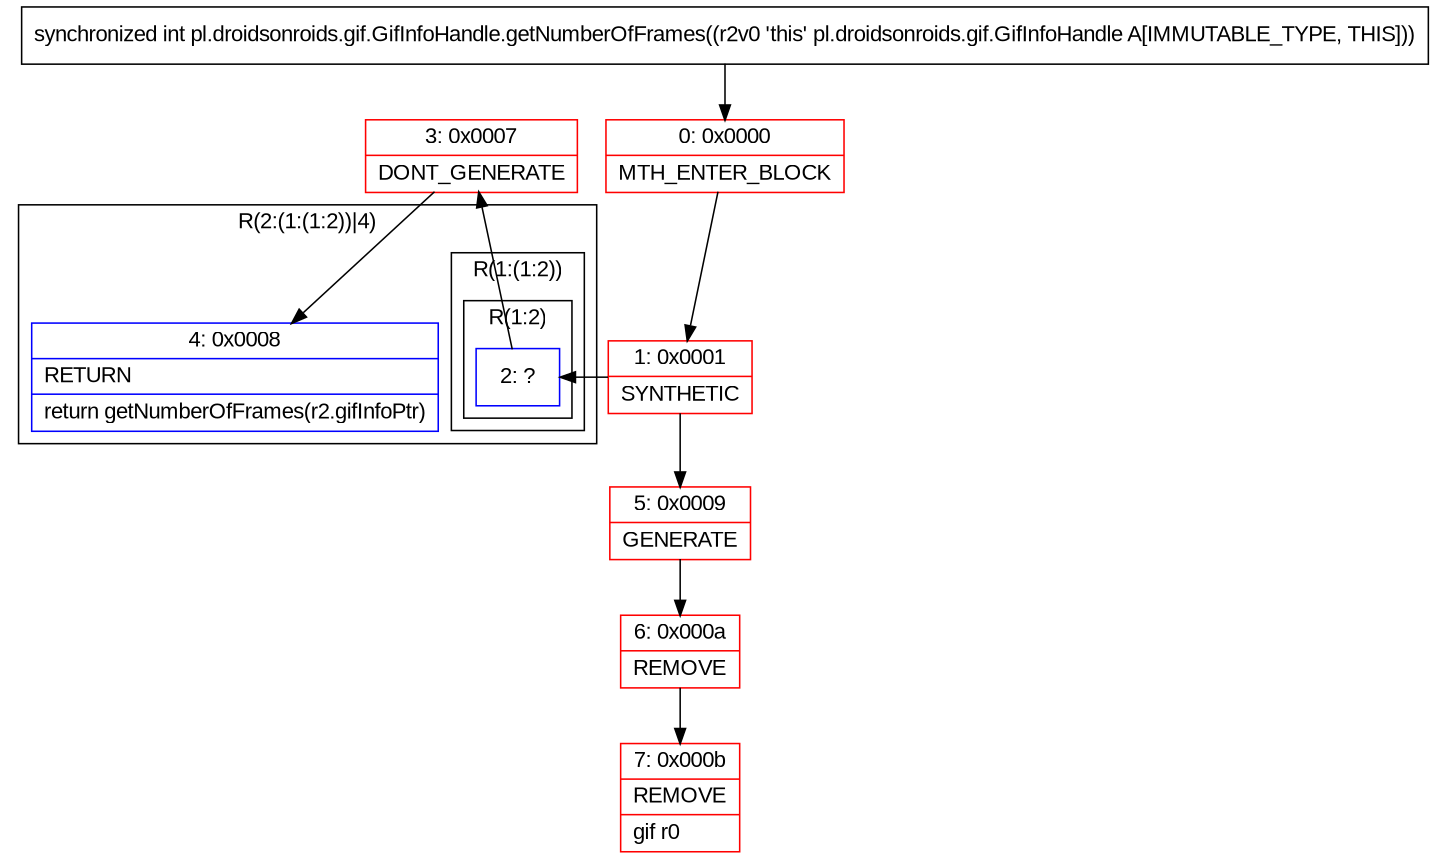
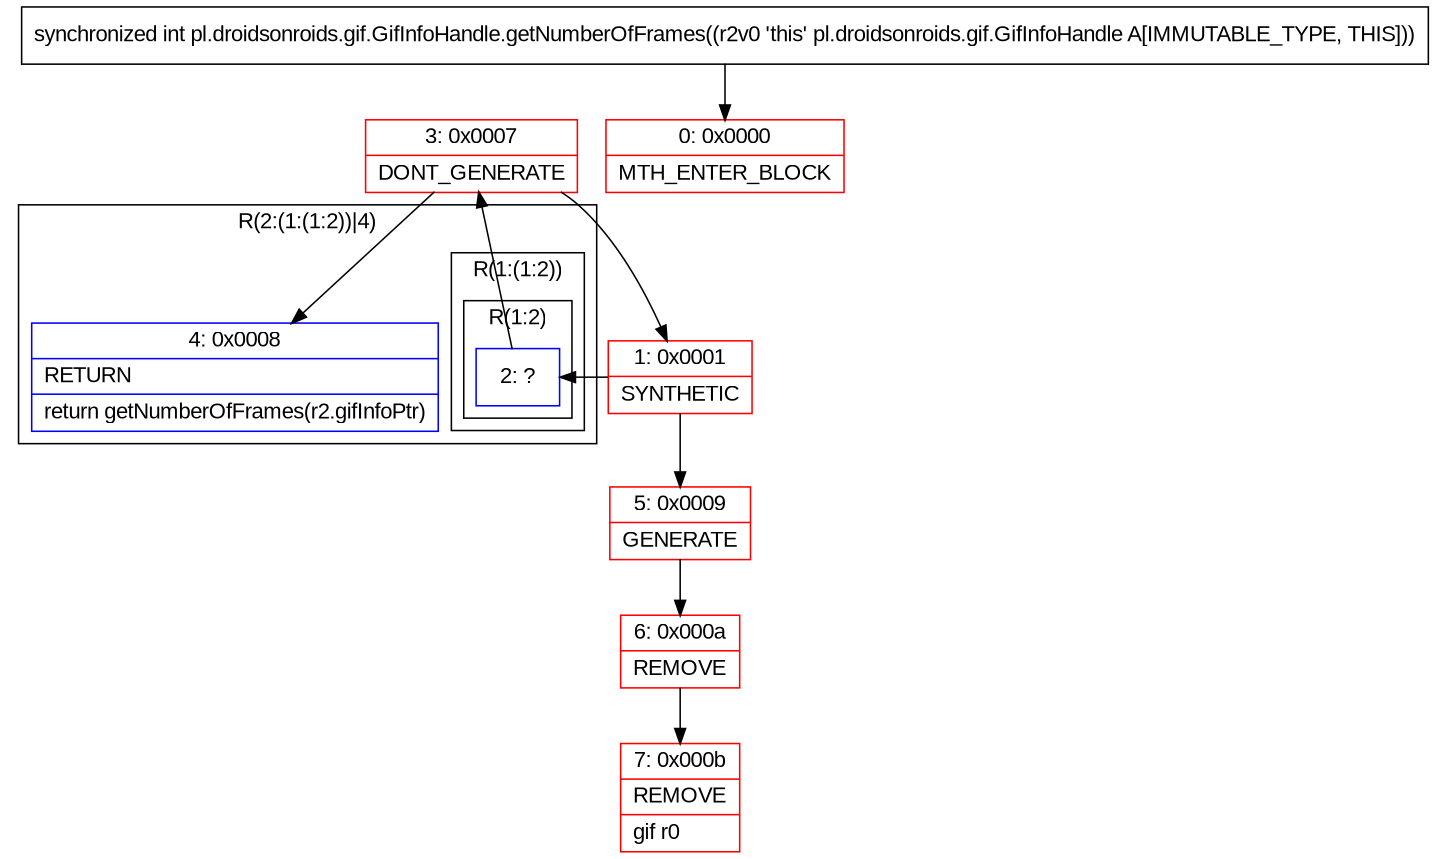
edge "0: 0x0000" -> "1: 0x0001": now "3: 0x0007" -> "1: 0x0001"
